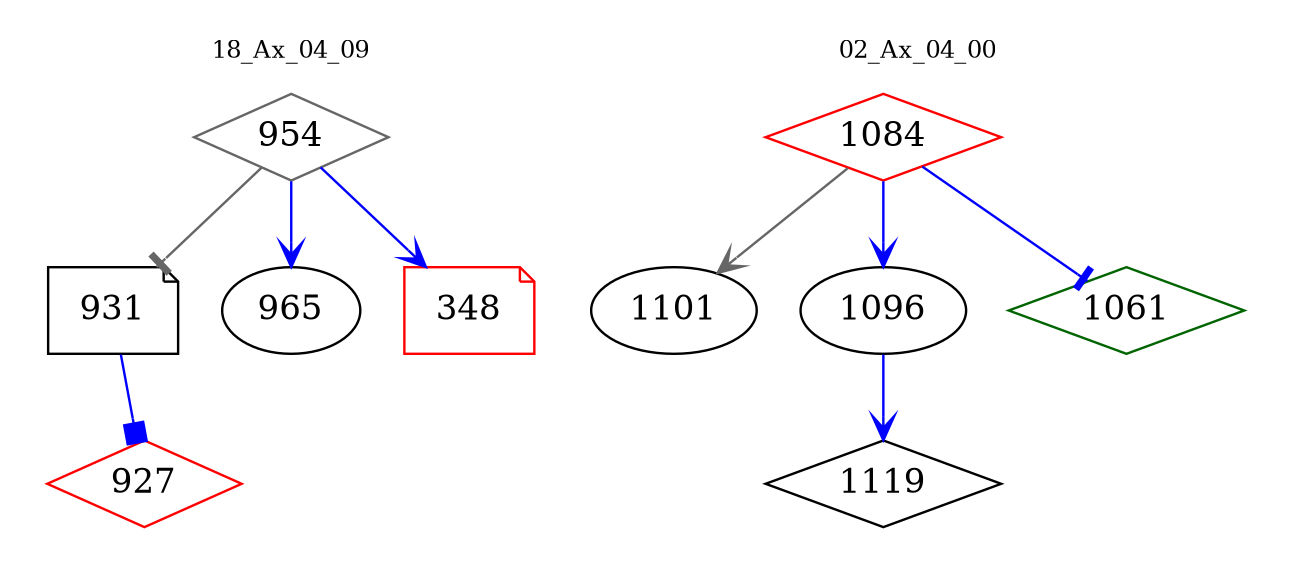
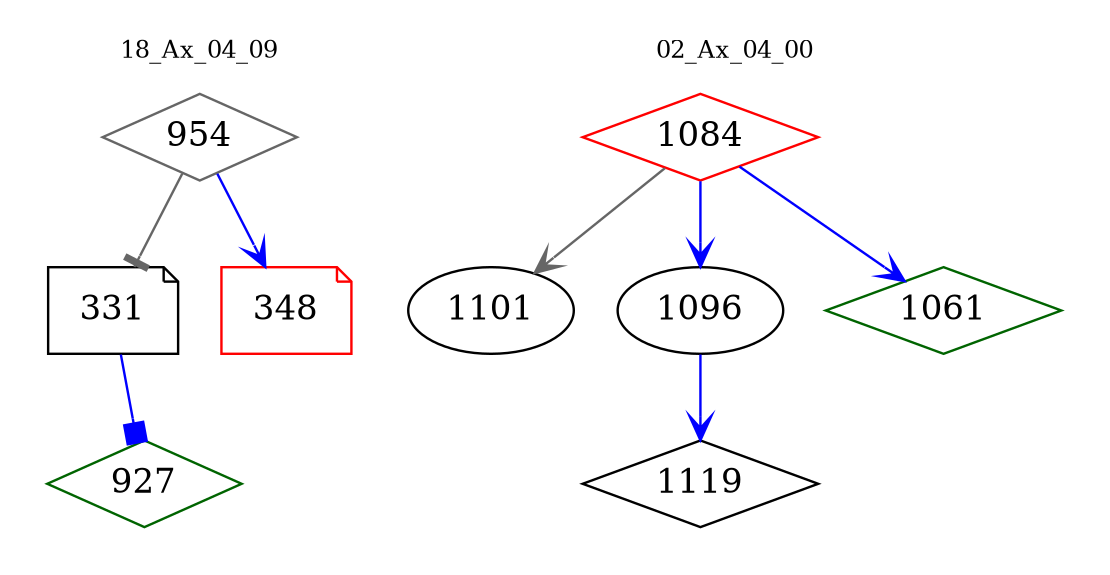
edge "1084" -> "1061": arrowhead tee -> vee
node "931": label "931" -> "331"
node "965": removed
node "927": color red -> darkgreen
